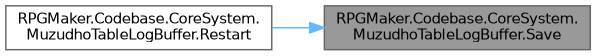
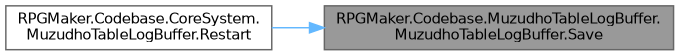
node "RPGMaker.Codebase.CoreSystem. MuzudhoTableLogBuffer.Save": label "RPGMaker.Codebase.CoreSystem. MuzudhoTableLogBuffer.Save" -> "RPGMaker.Codebase.MuzudhoTableLogBuffer. MuzudhoTableLogBuffer.Save"
